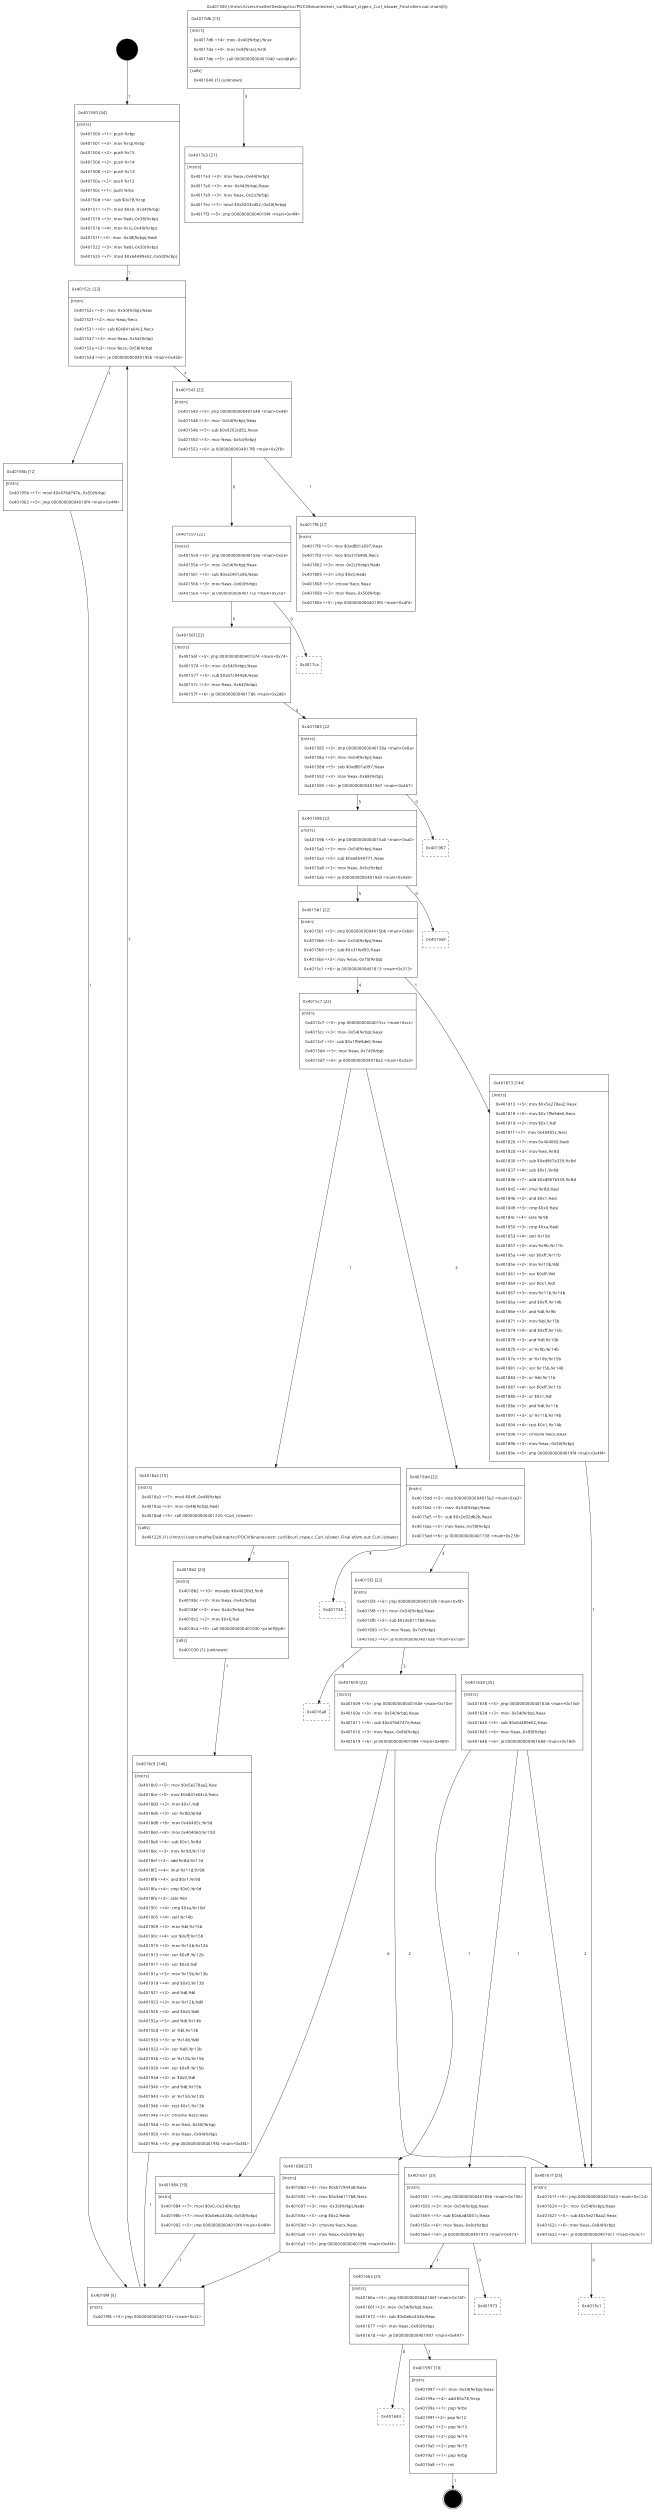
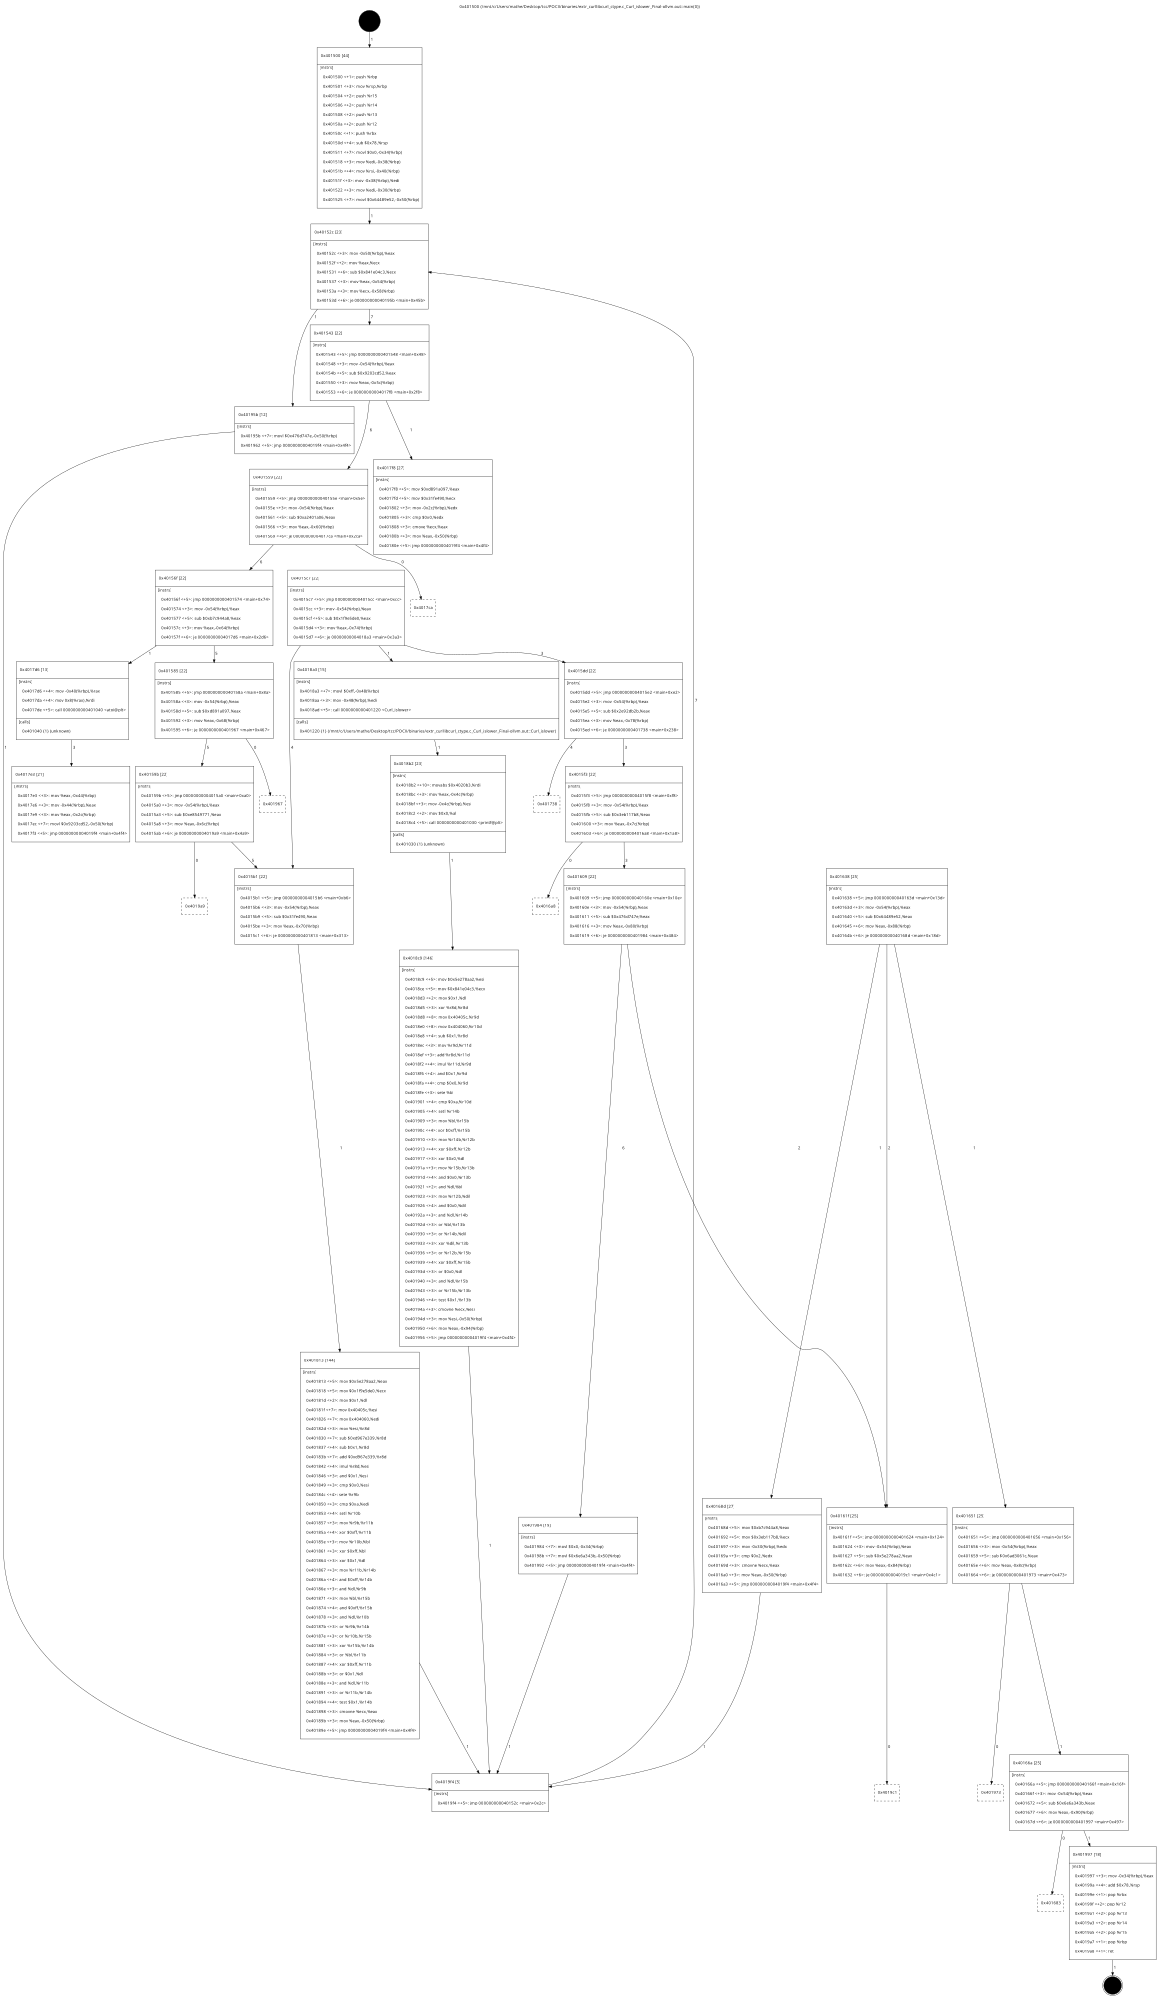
edge "0x40156f [22]" -> "0x4017d6 [13]": added, label "1"
edge "0x4015b1 [22]" -> "0x4015c7 [22]": reversed
edge "0x401813 [144]" -> "0x40161f [25]": now "0x401813 [144]" -> "0x4019f4 [5]"
